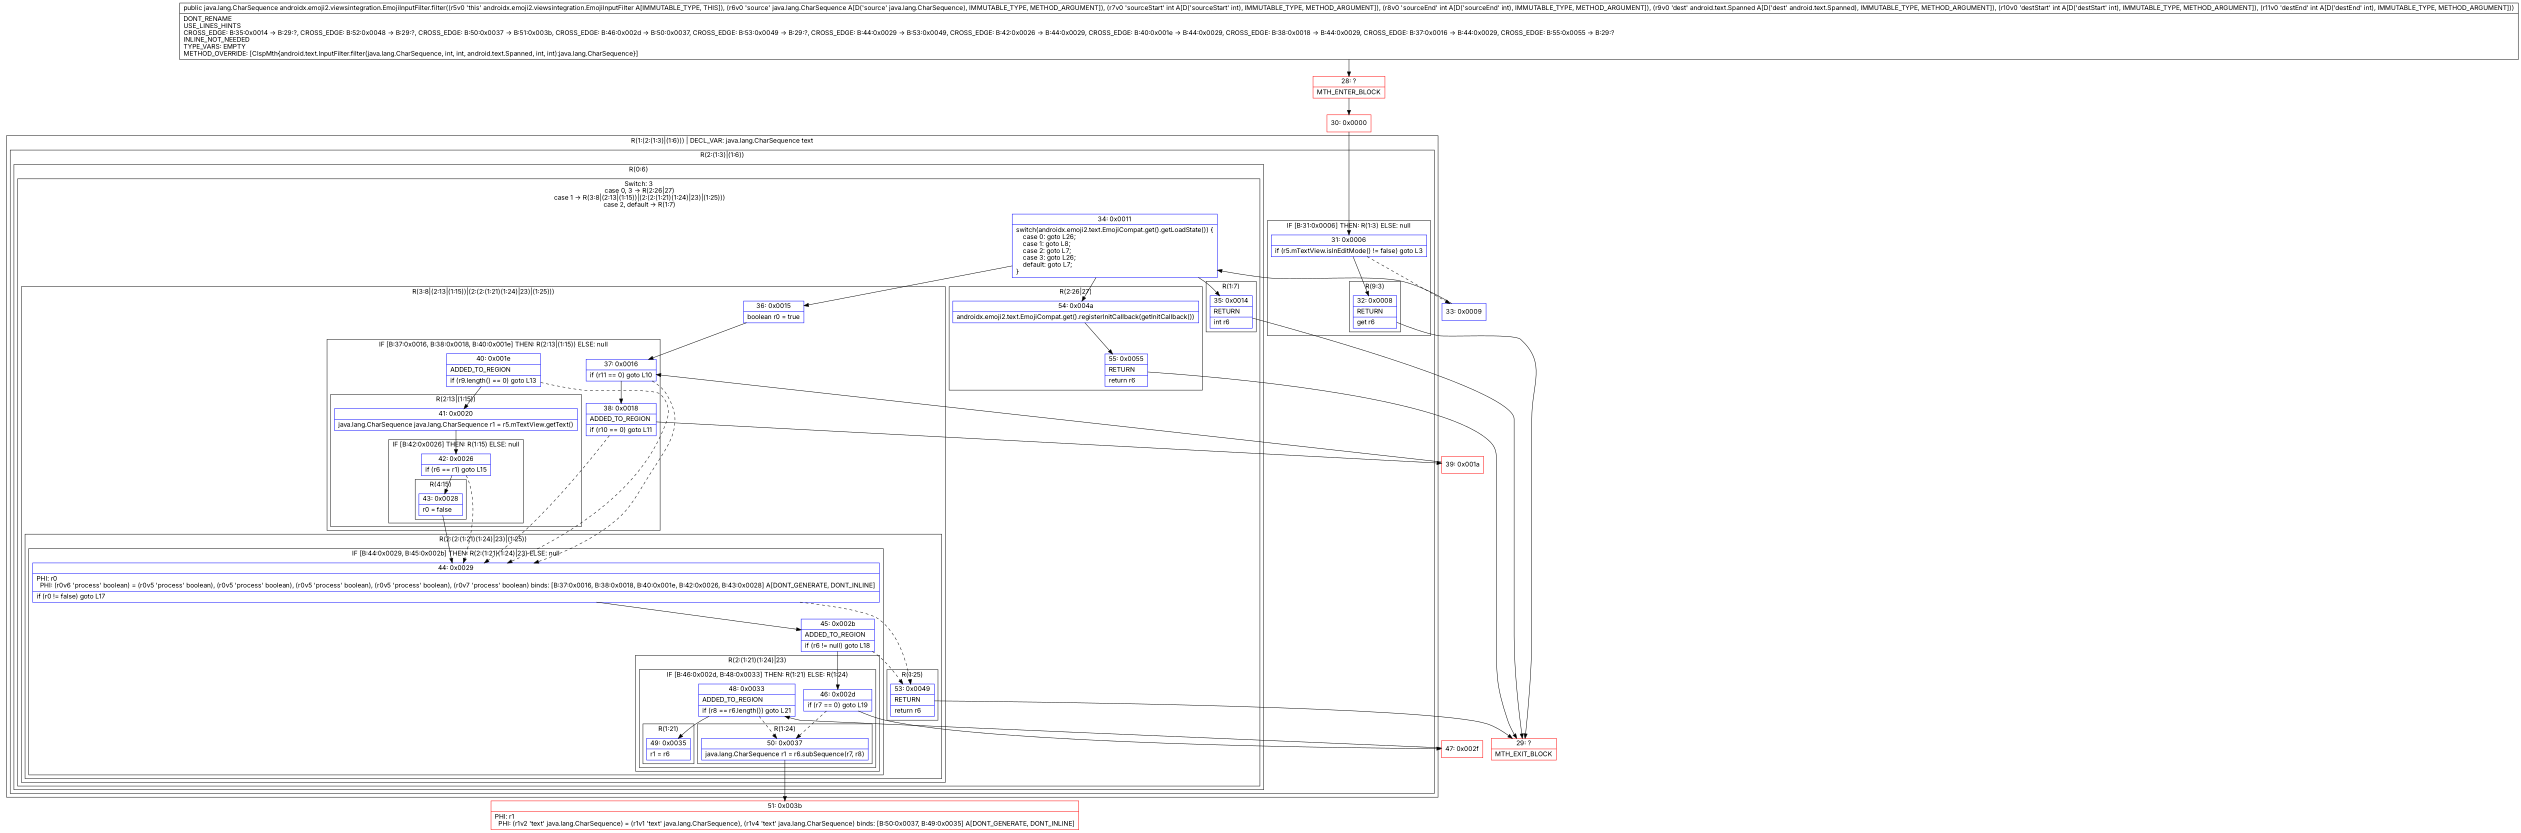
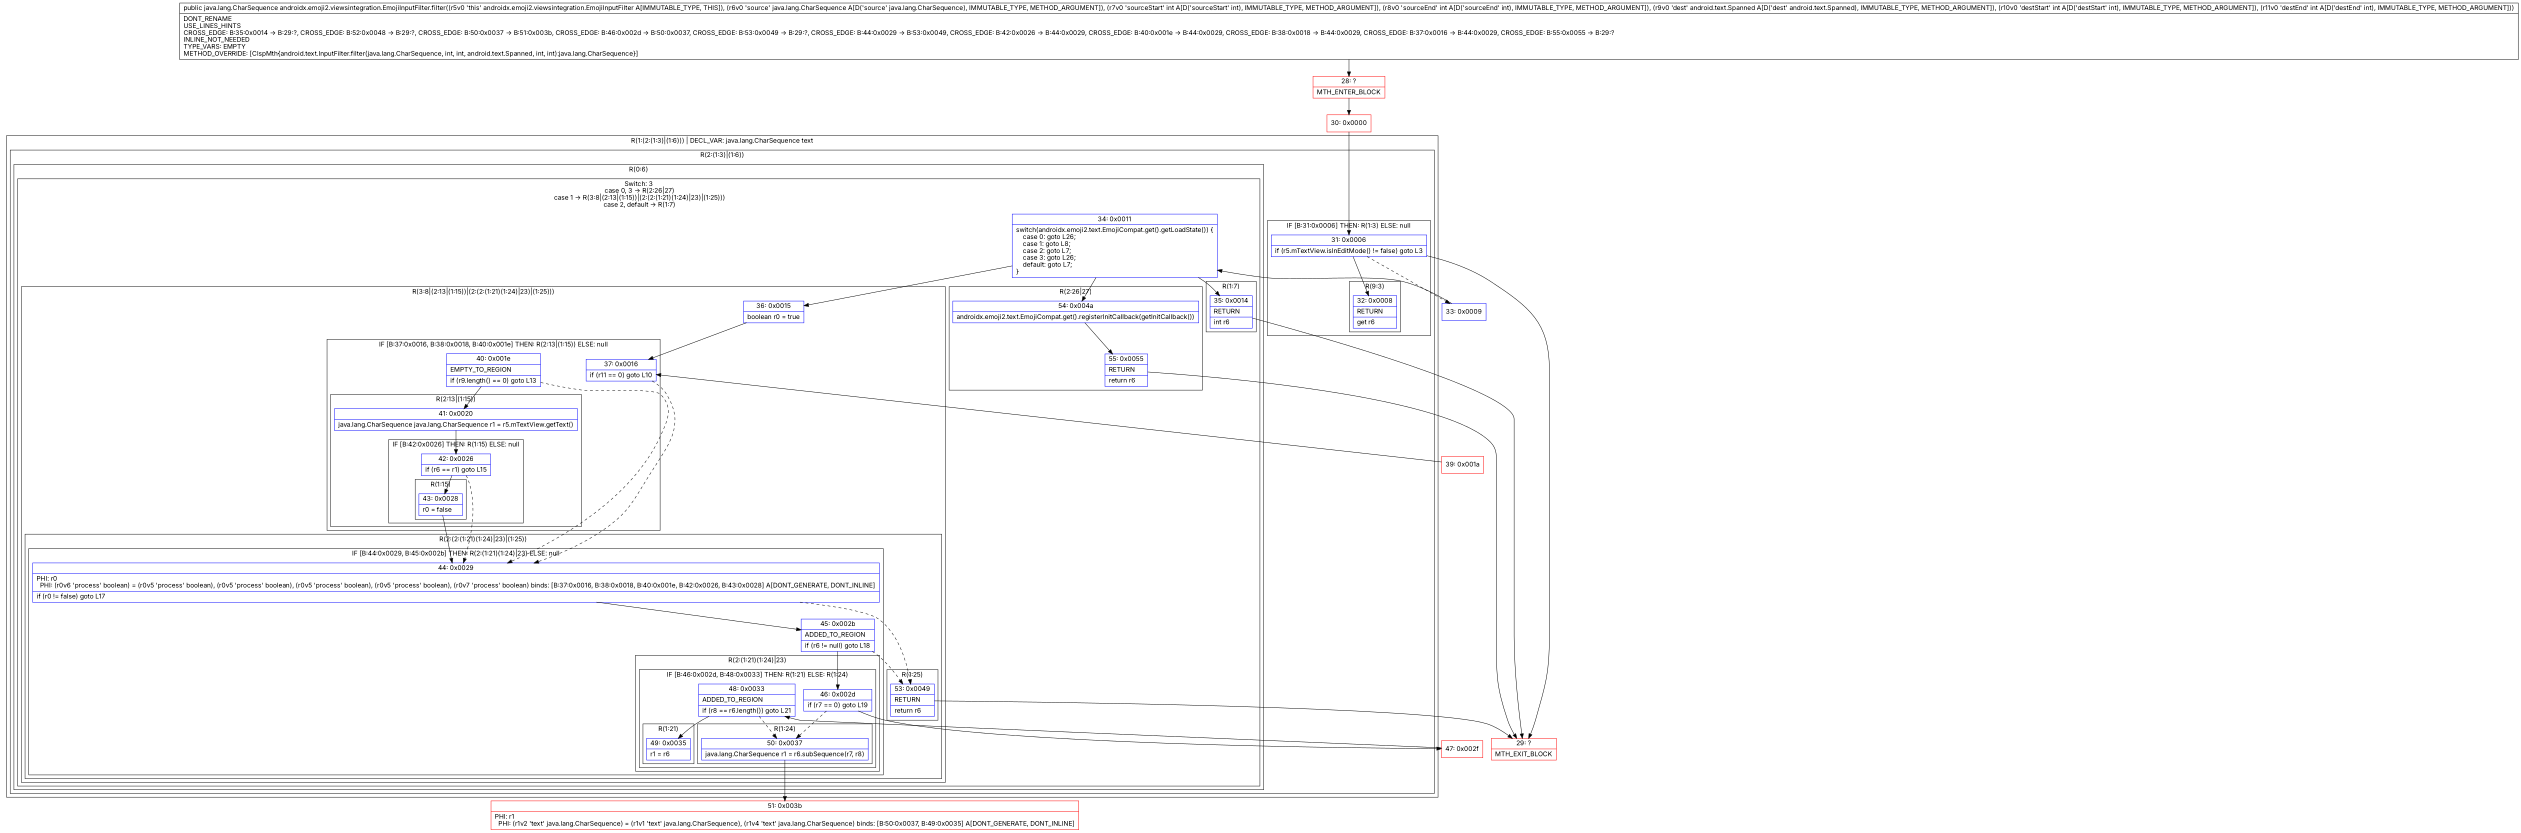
node "40: 0x001e": text "ADDED_TO_REGION" -> "EMPTY_TO_REGION"
node "38: 0x0018": removed
edge "32: 0x0008" -> "29: ?": now "31: 0x0006" -> "29: ?"
cluster "R(4:15)": label "R(4:15)" -> "R(1:15)"
